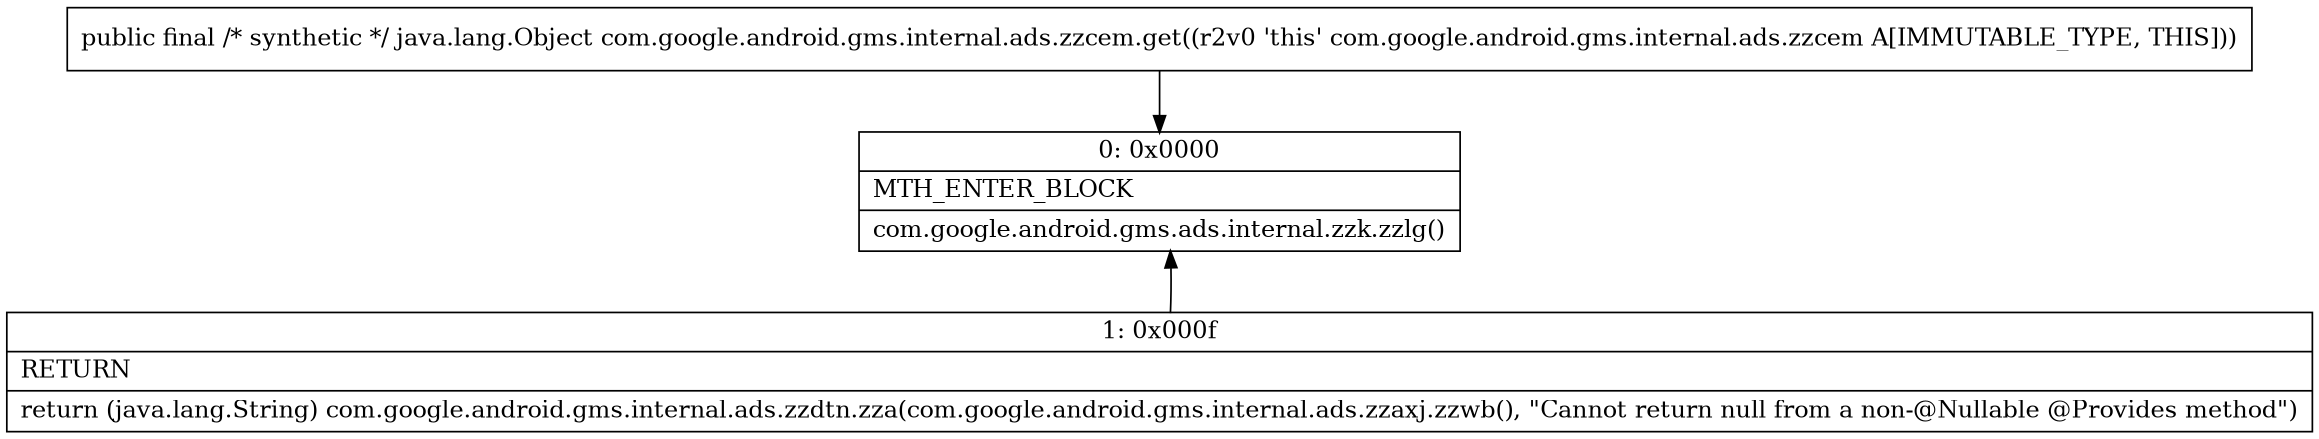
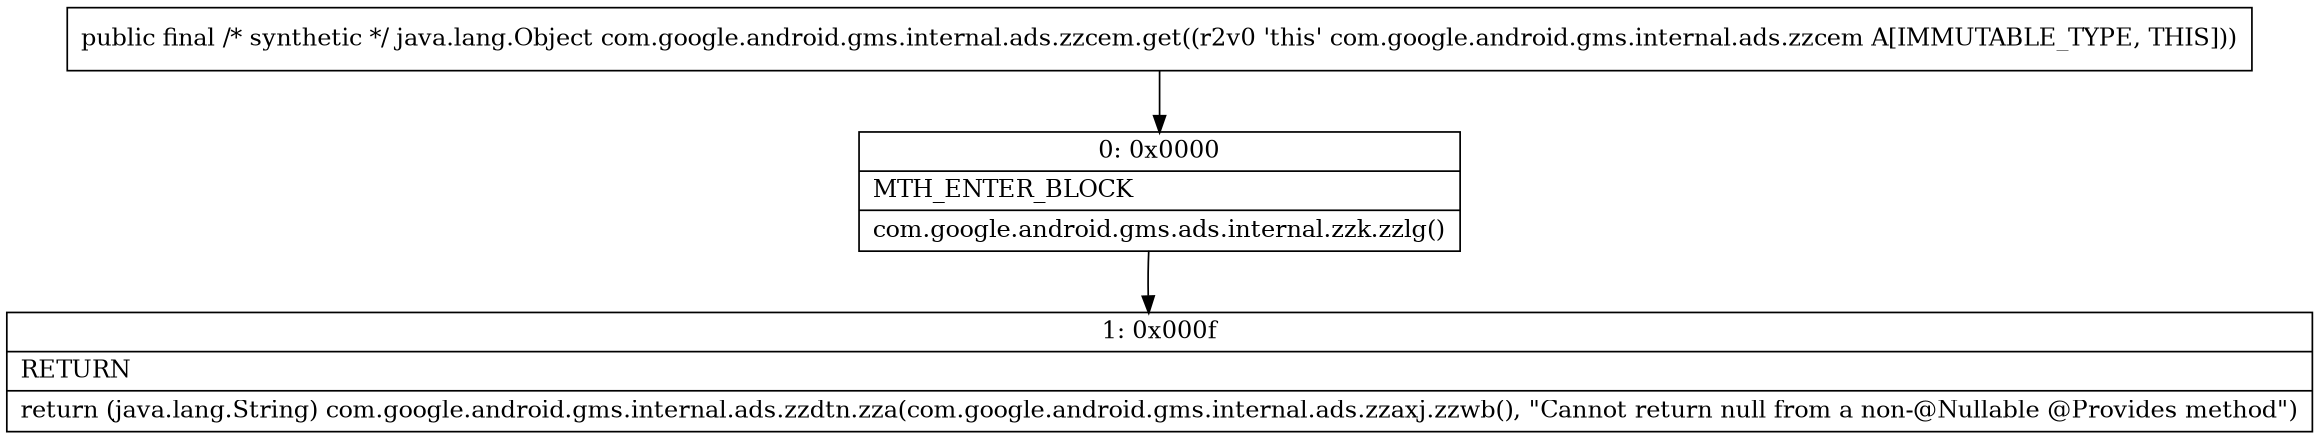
edge "1: 0x000f" -> "0: 0x0000": reversed
